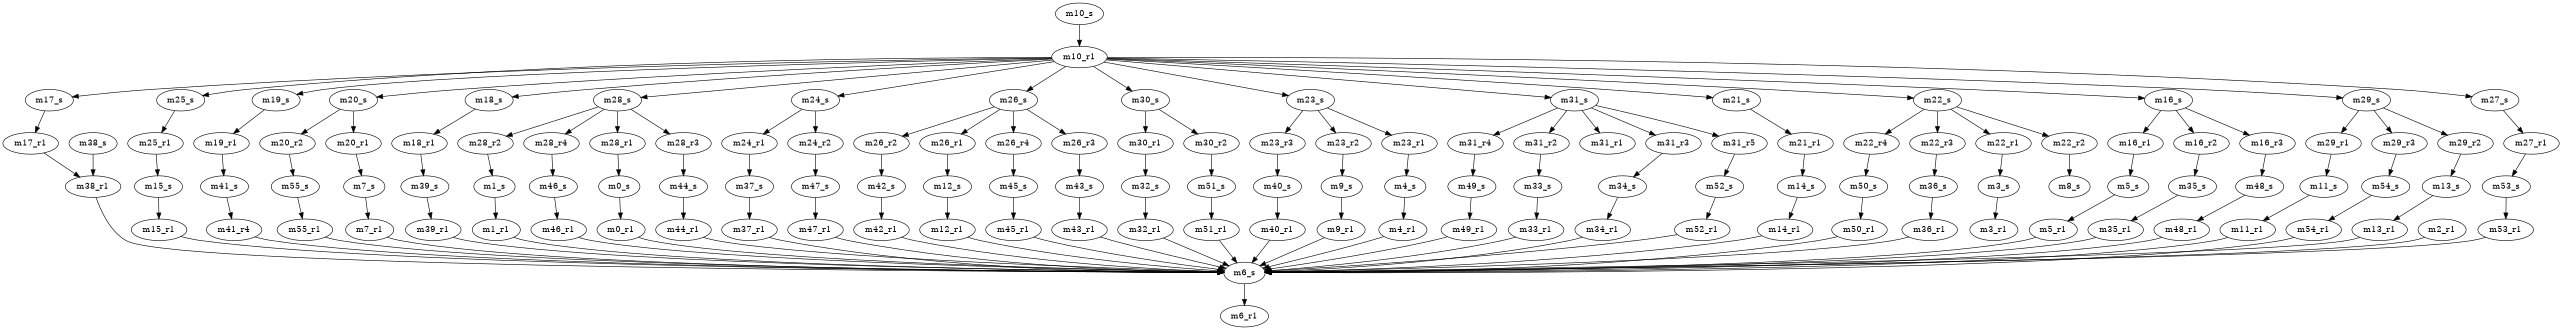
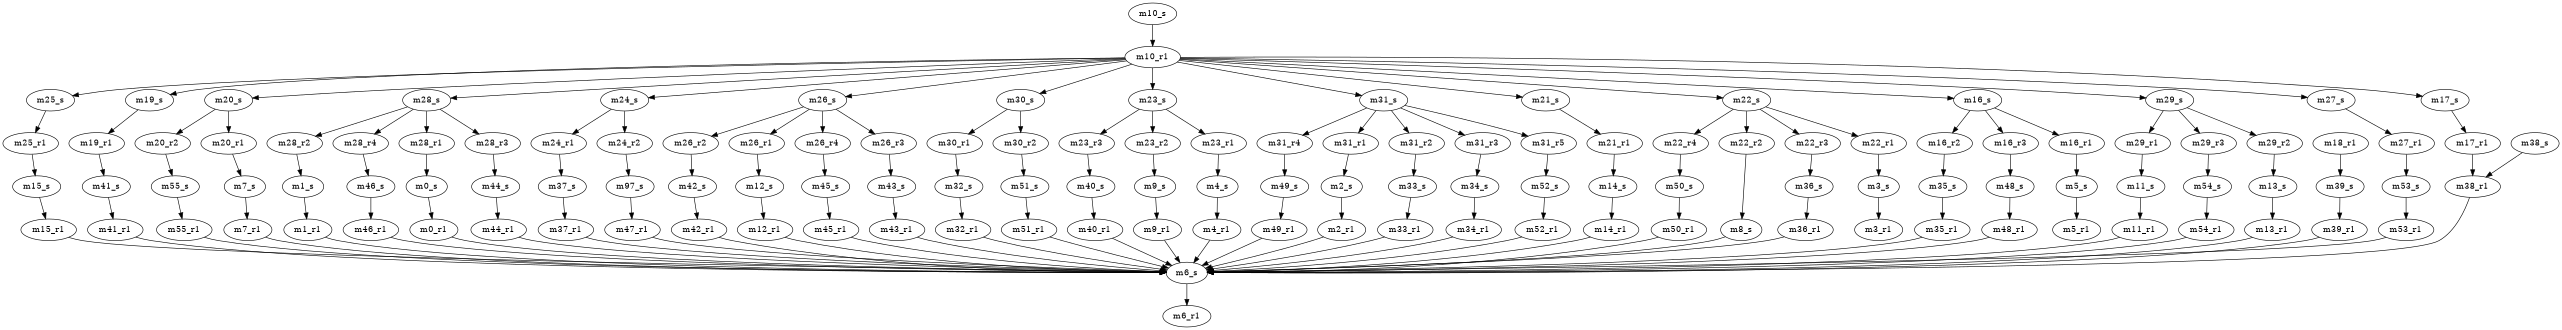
node "m18_s": removed
node "m47_s": label "m47_s" -> "m97_s"
node "m2_s": added
node "m41_r4": label "m41_r4" -> "m41_r1"
edge "m5_r1" -> "m6_s": now "m8_s" -> "m6_s"
